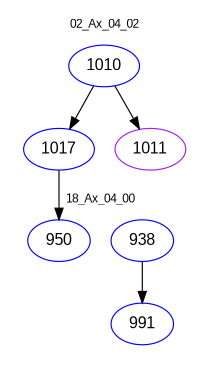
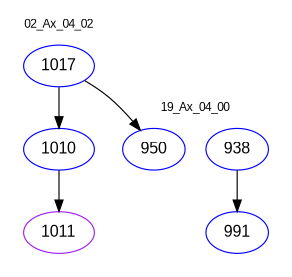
edge "1010" -> "1017": reversed
cluster "18_Ax_04_00": label "18_Ax_04_00" -> "19_Ax_04_00"
